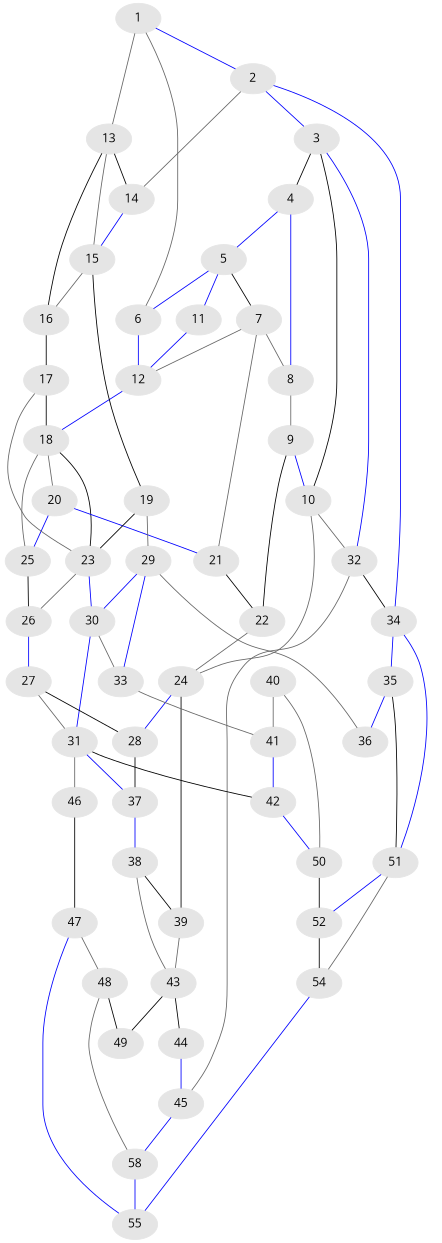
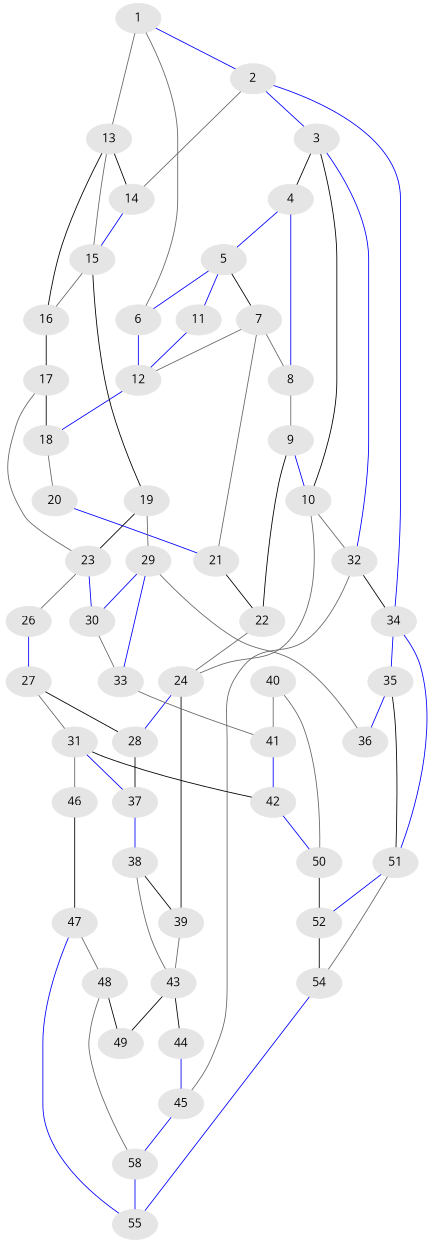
edge "18" -- "23": removed
node "25": removed
edge "30" -- "31": removed
